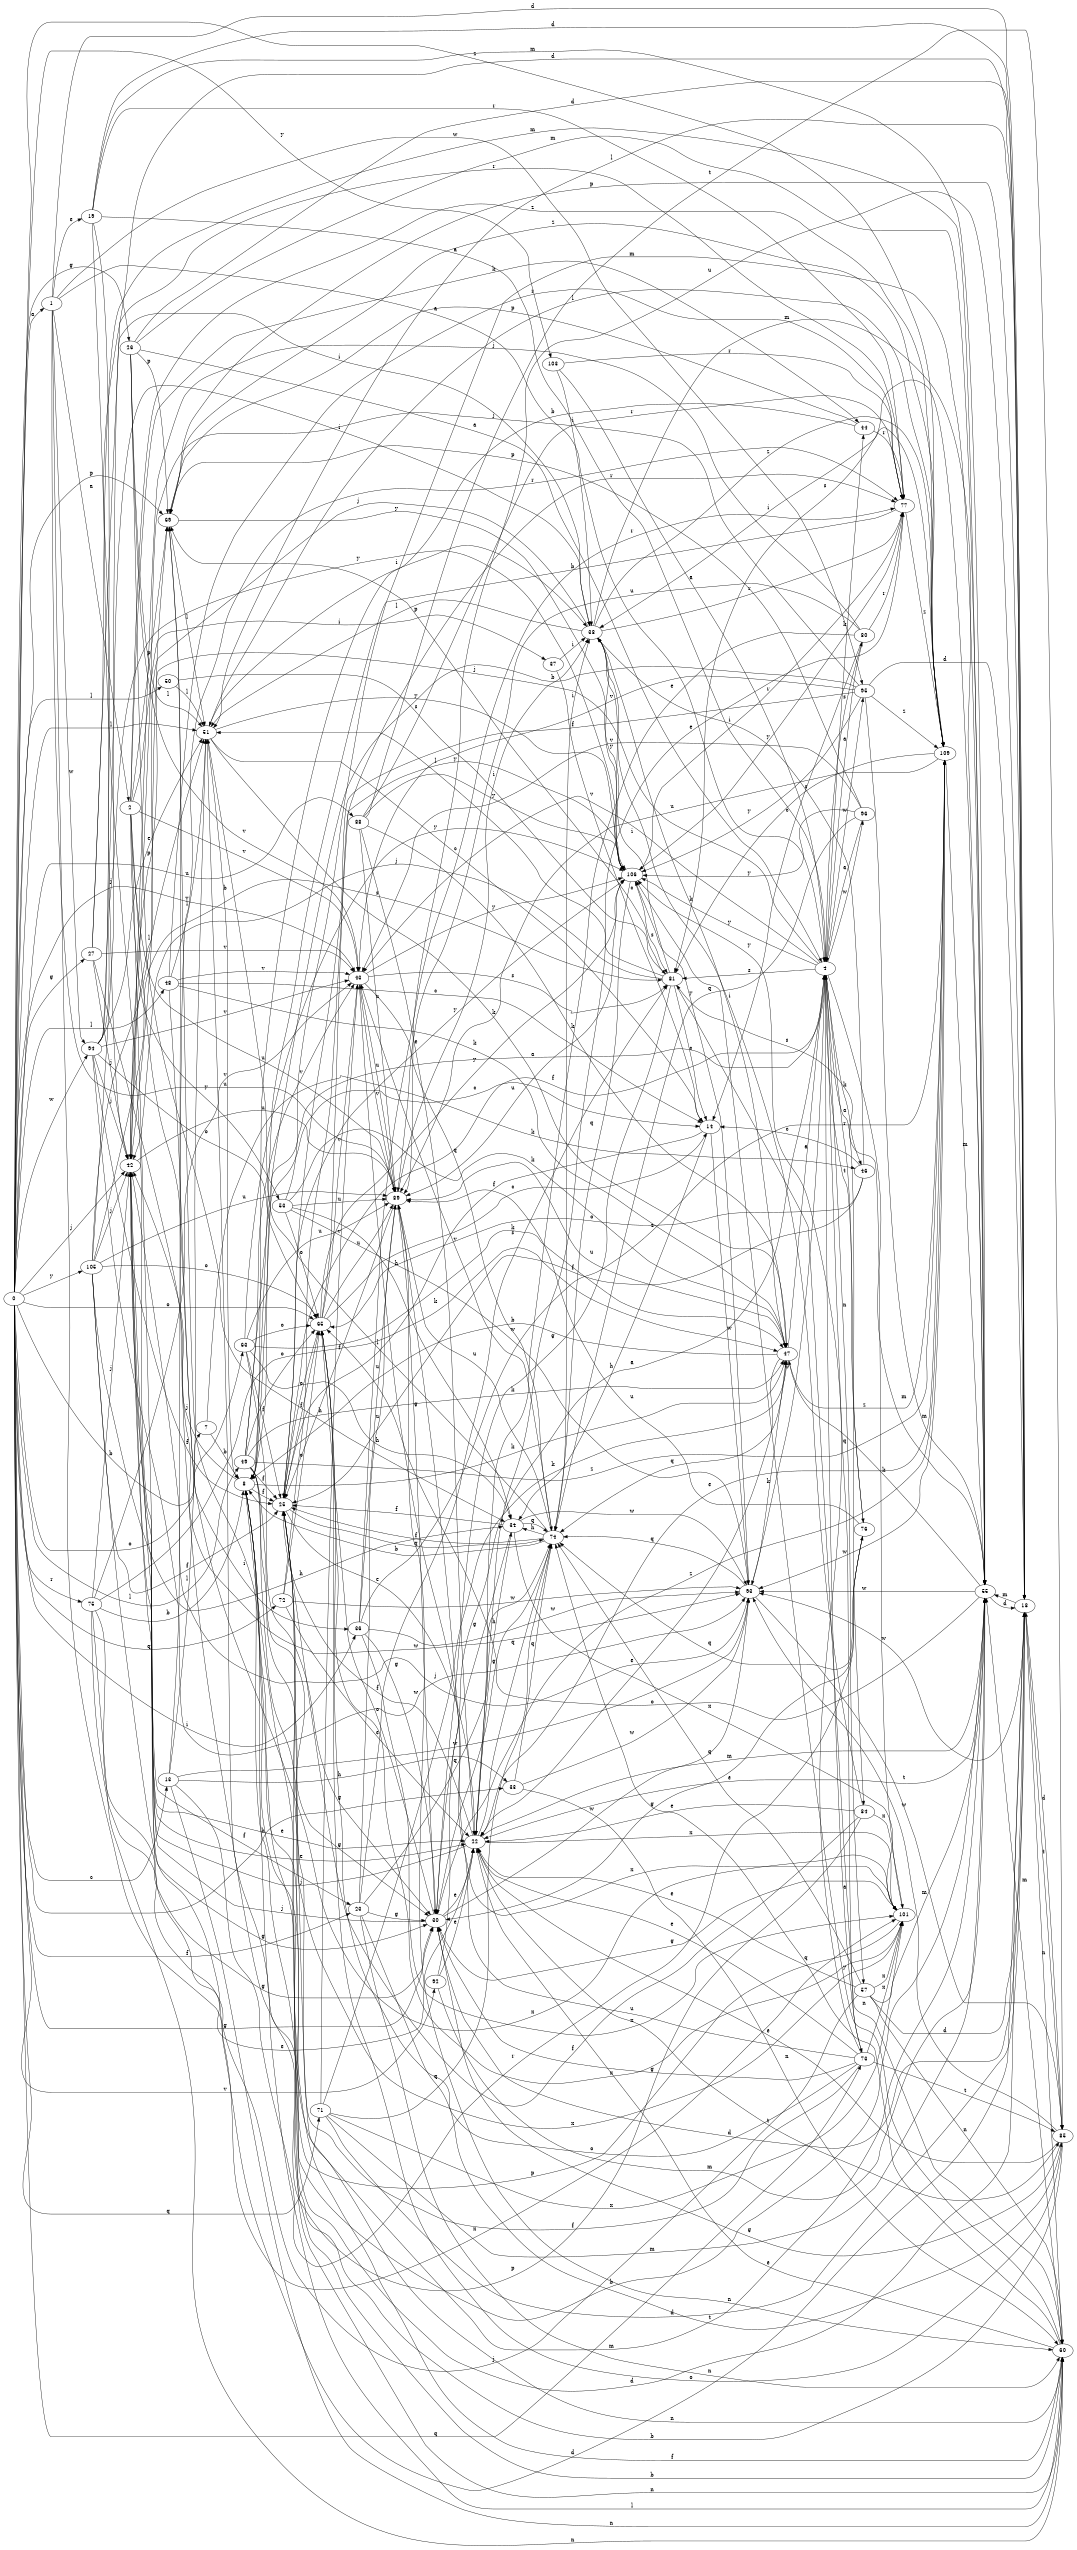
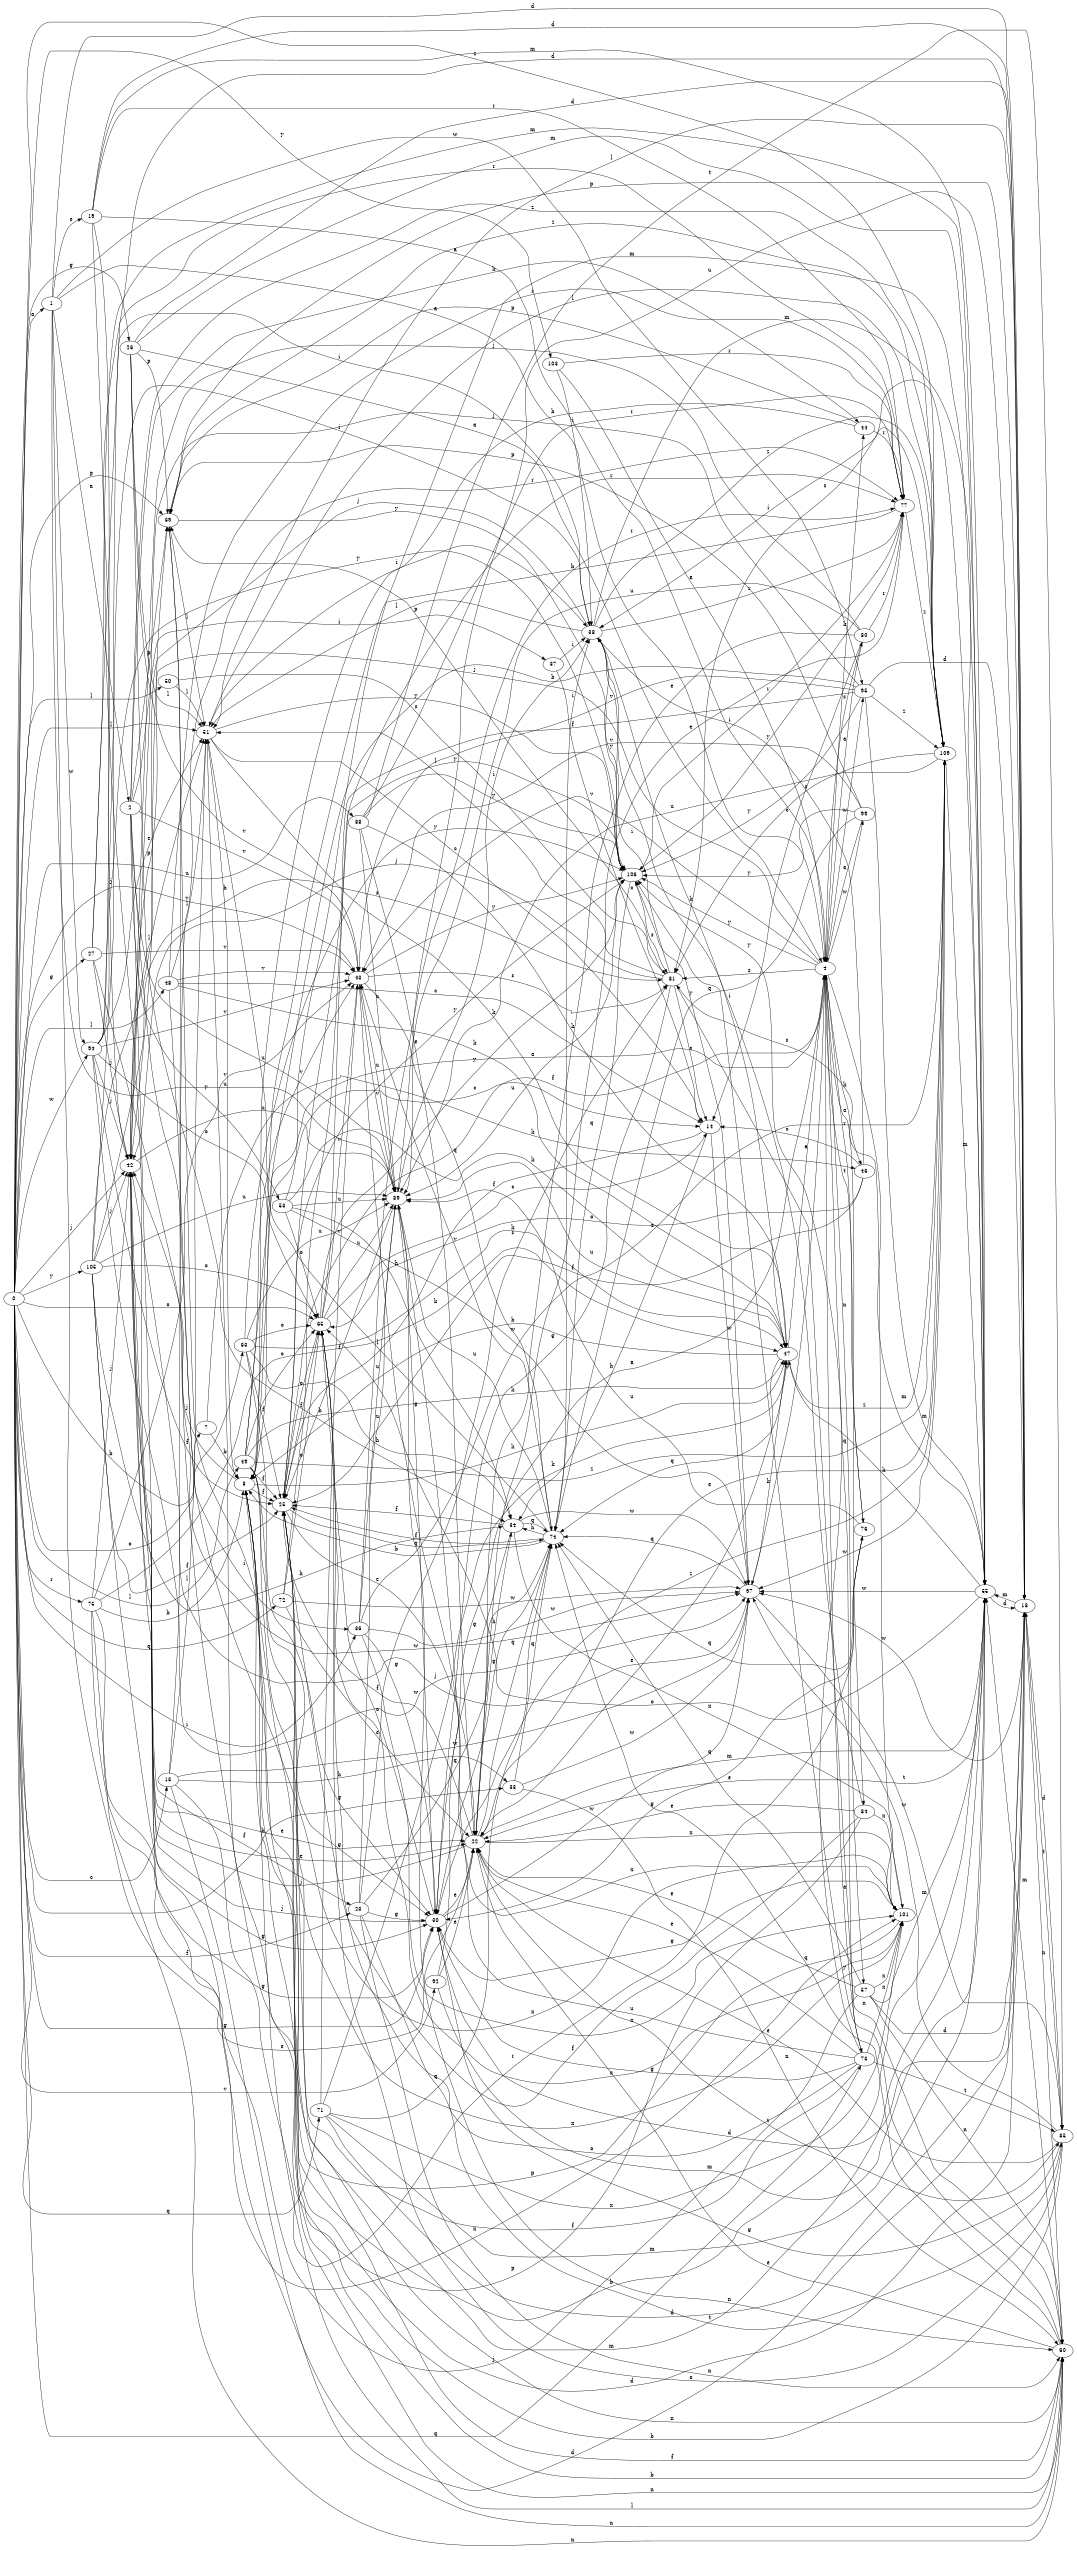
node "96": label "96" -> "99"
node "93": label "93" -> "97"
